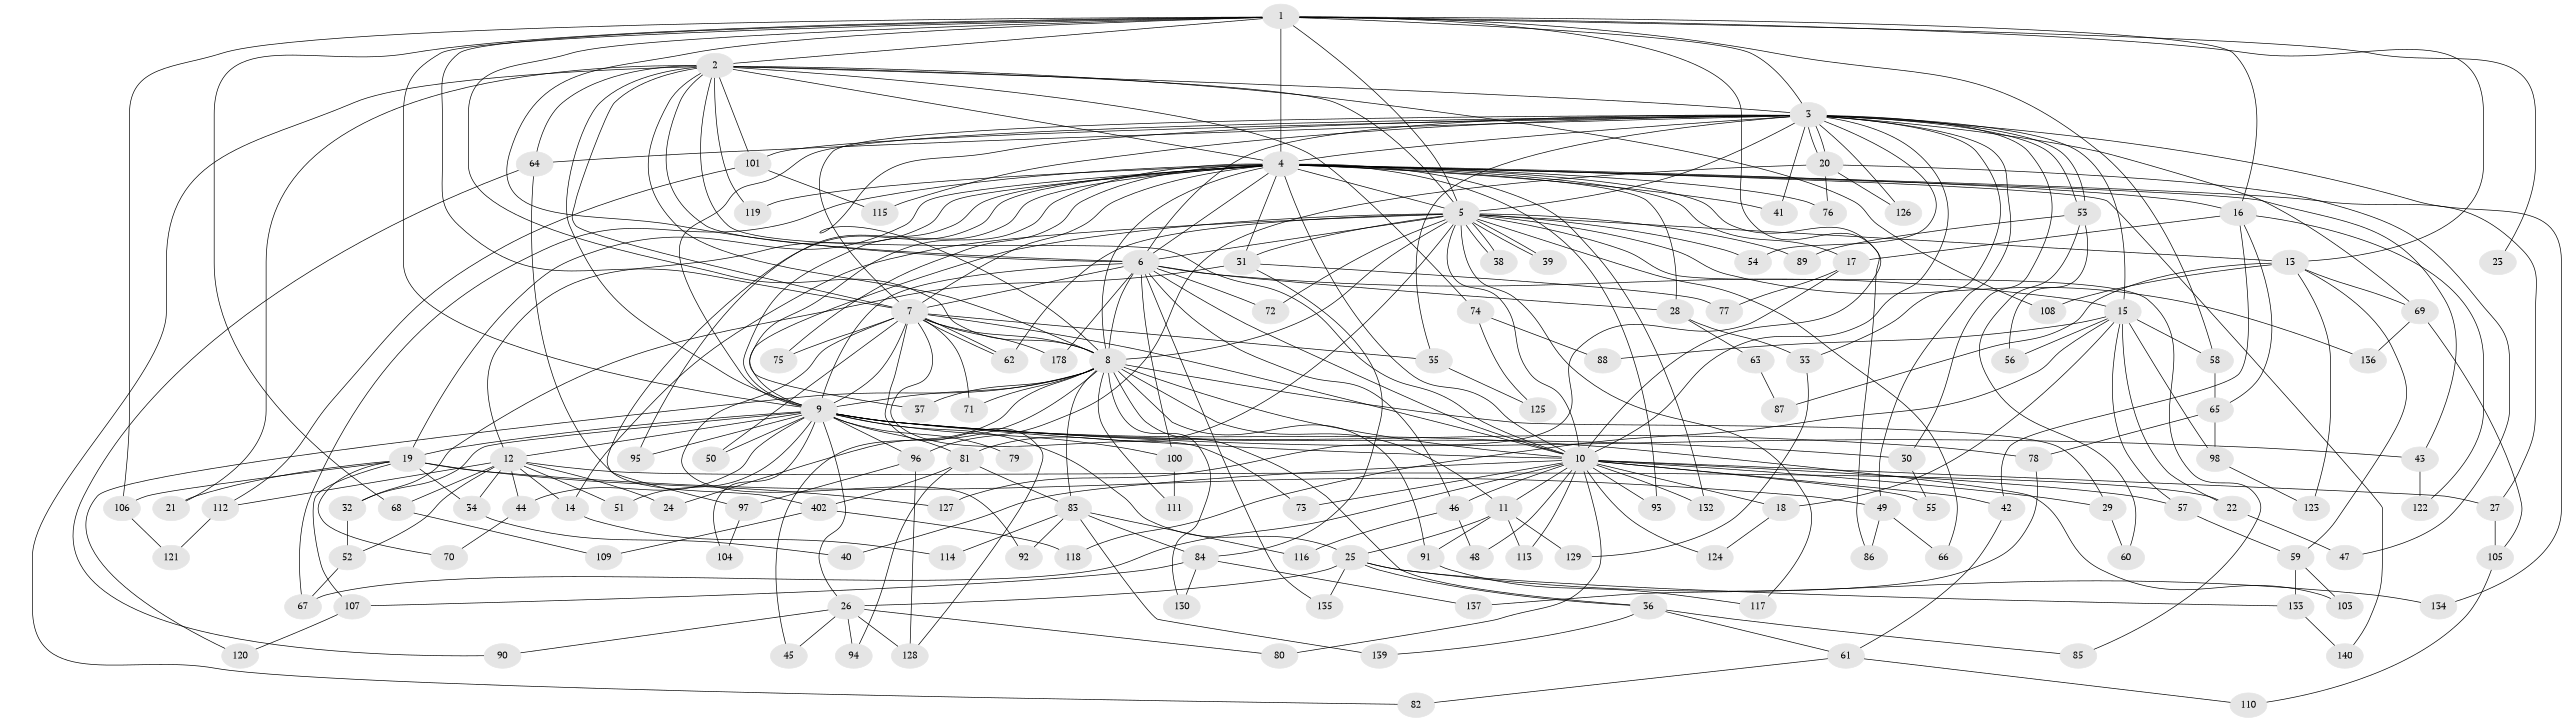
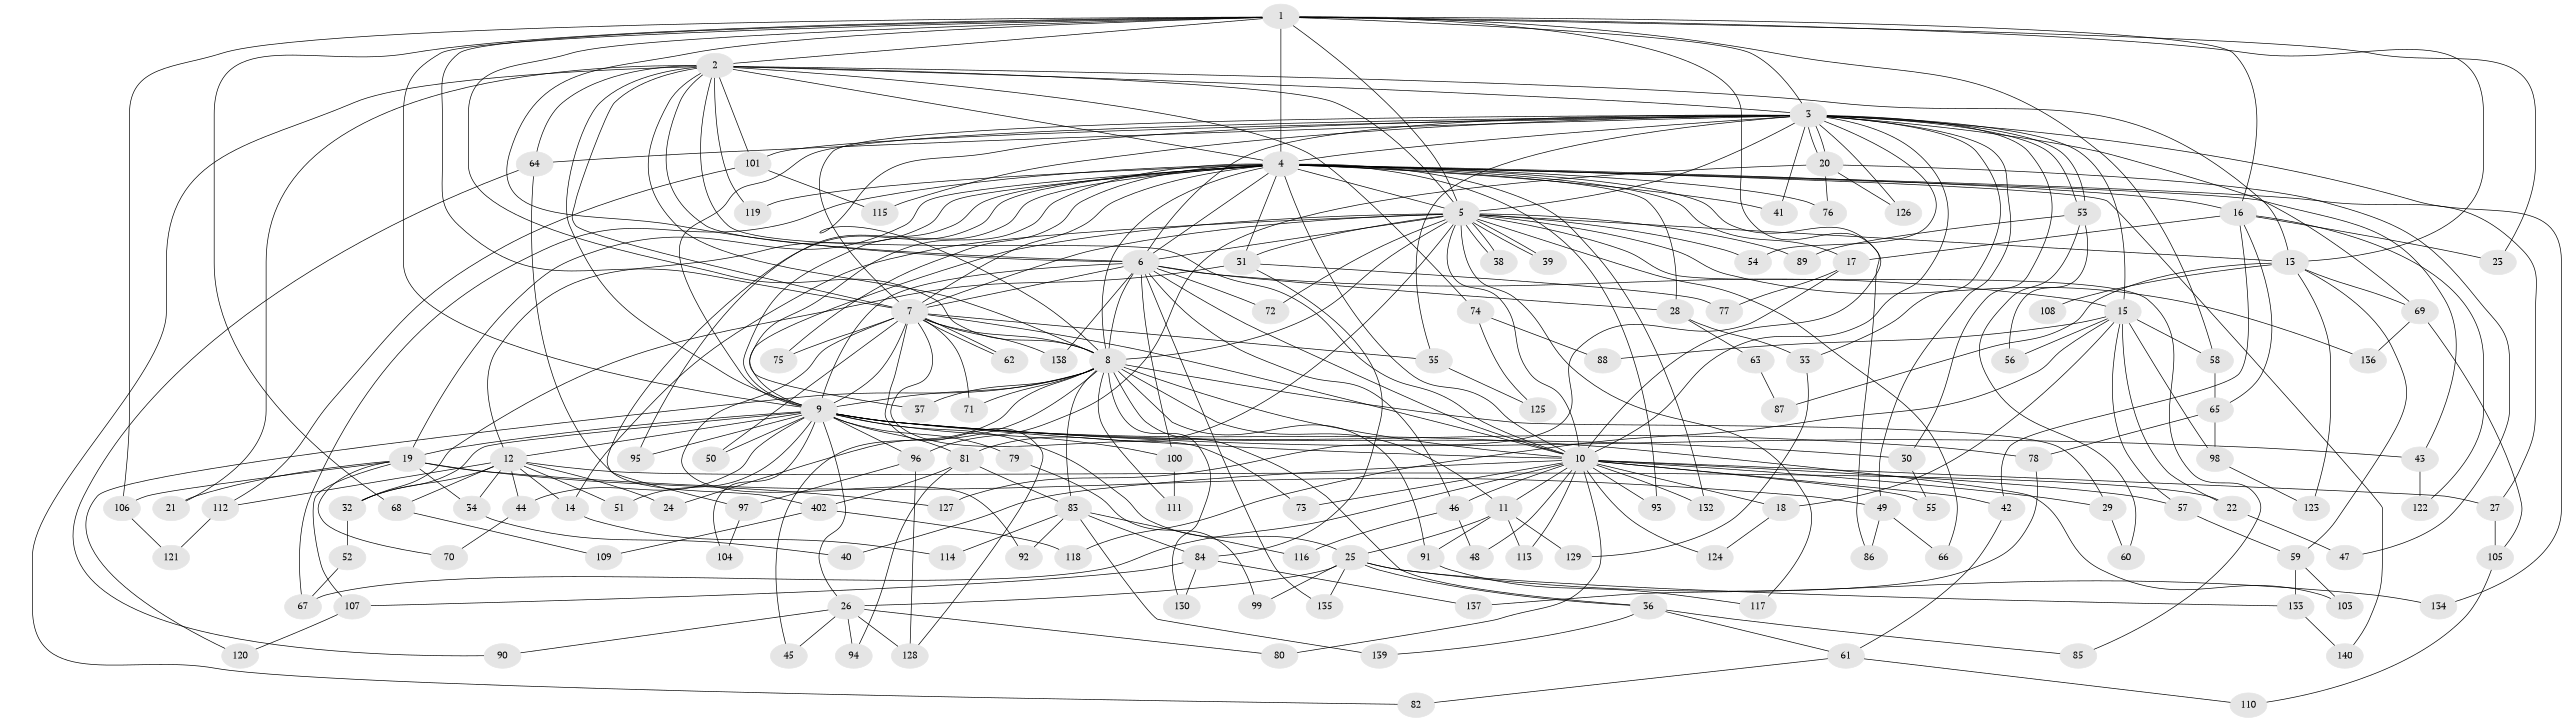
edge "2" -- "108": now "2" -- "13"
edge "5" -- "62": now "5" -- "7"
edge "16" -- "23": added
node "178": label "178" -> "138"
edge "12" -- "52": now "12" -- "32"
node "99": added
